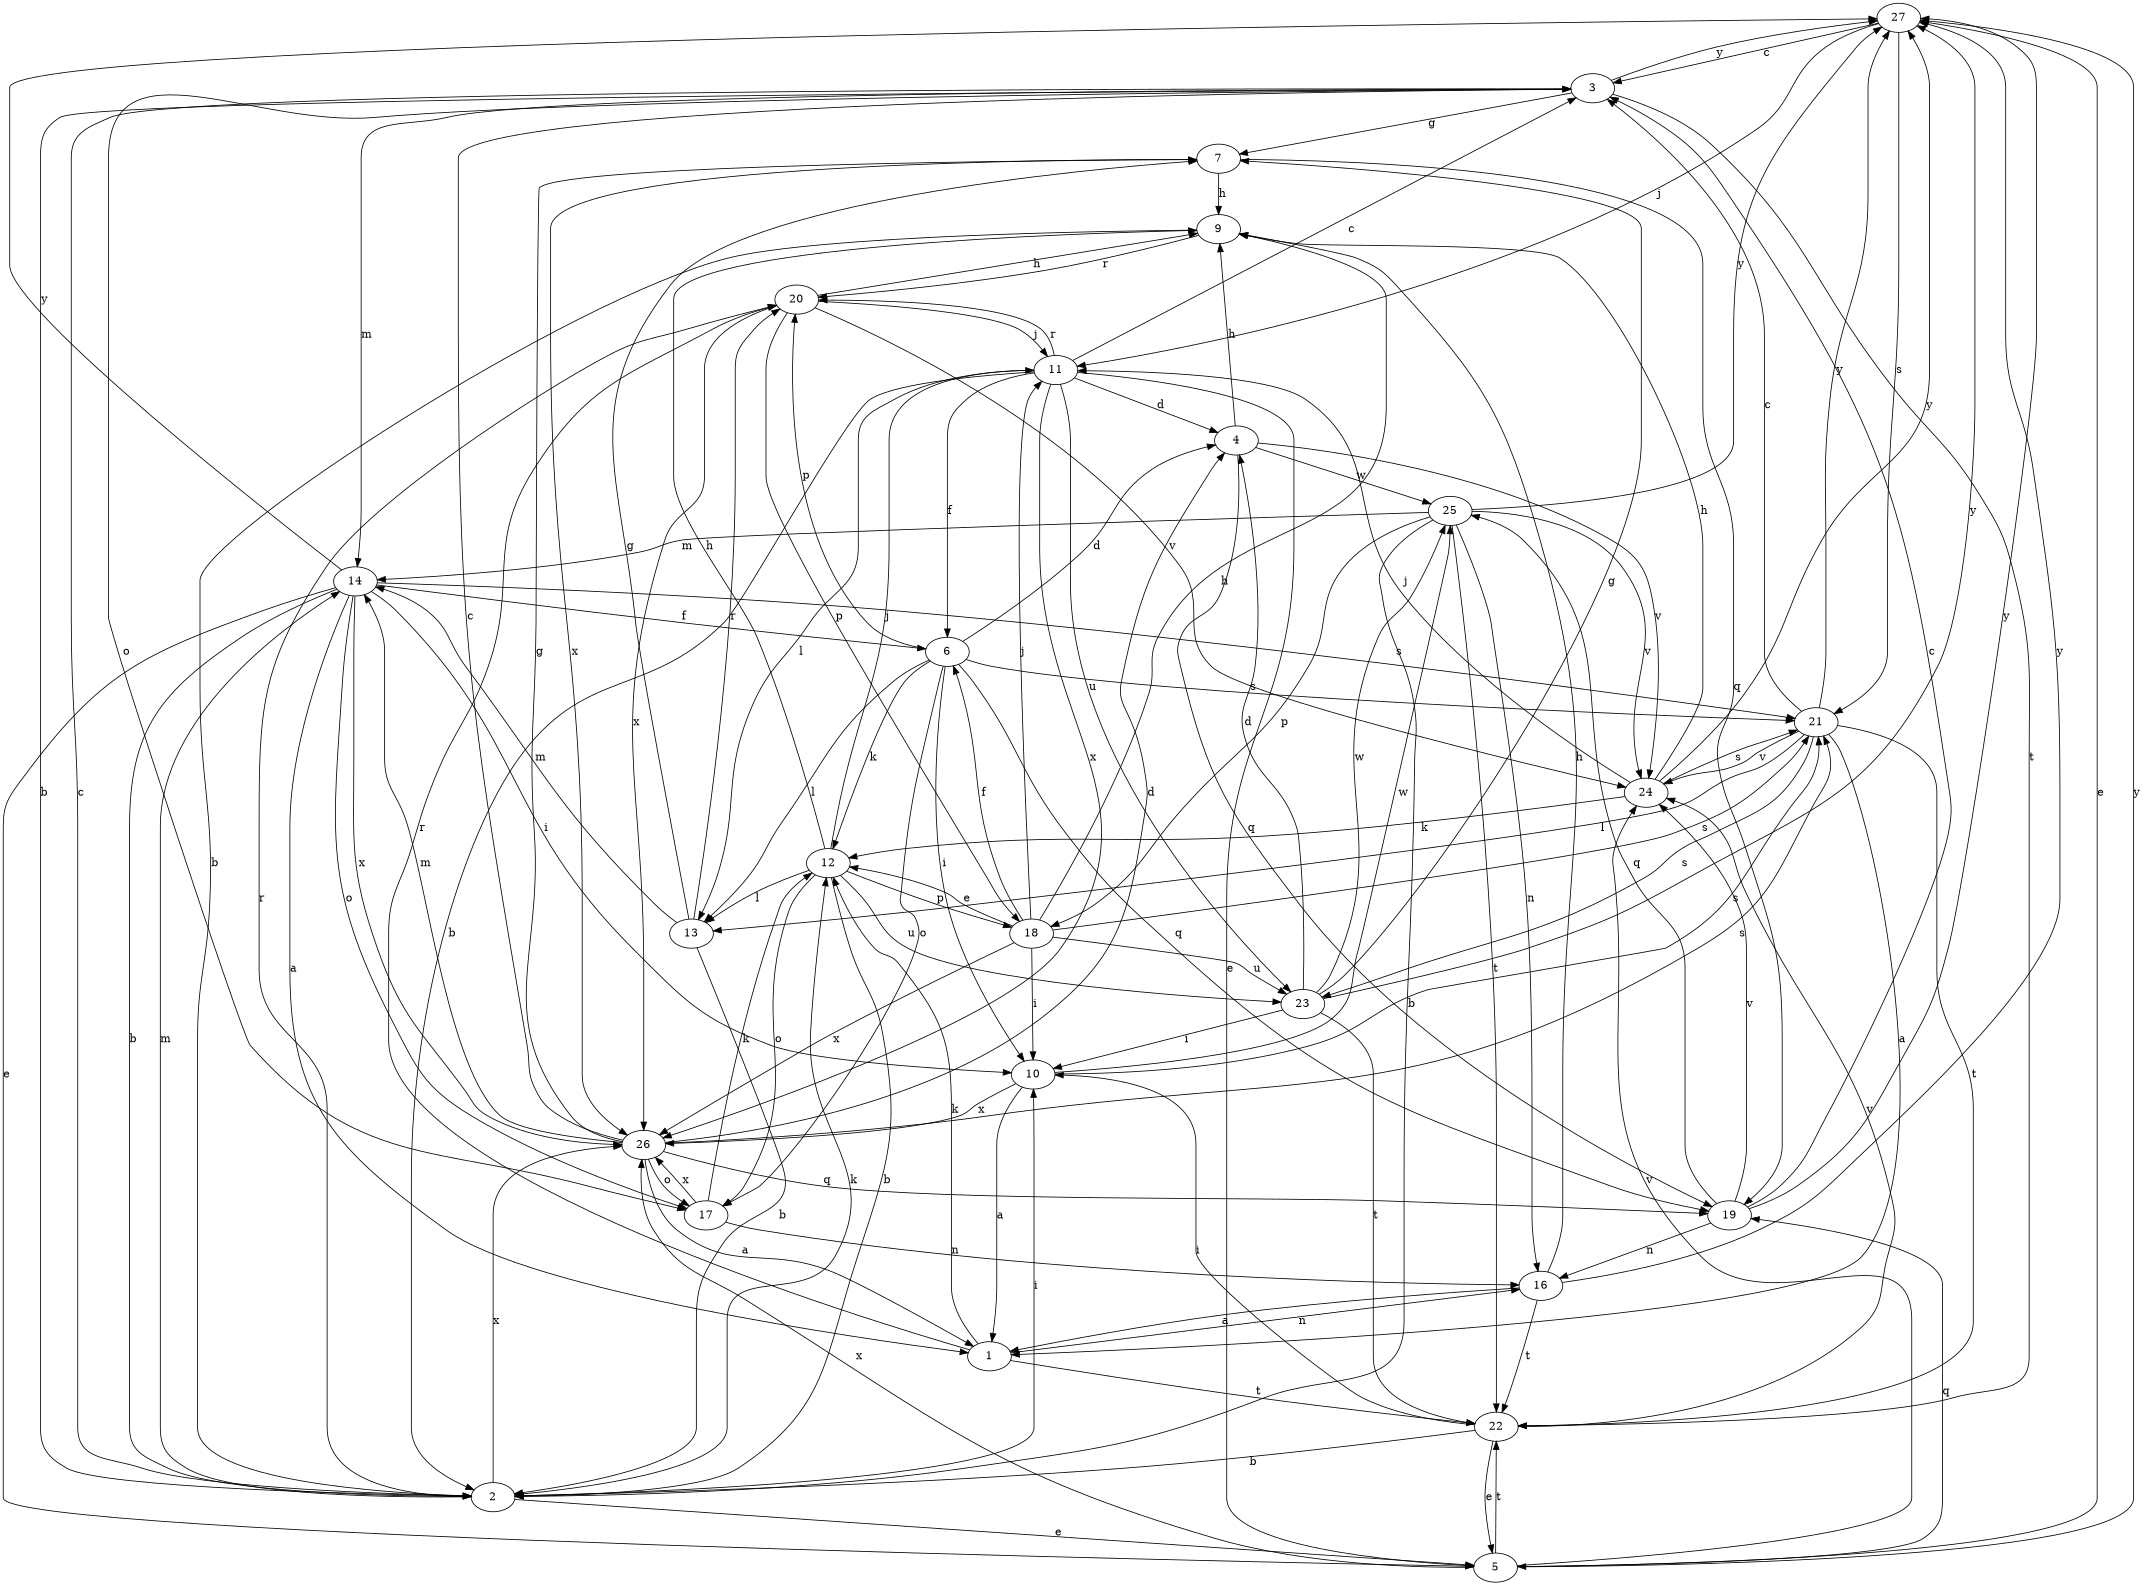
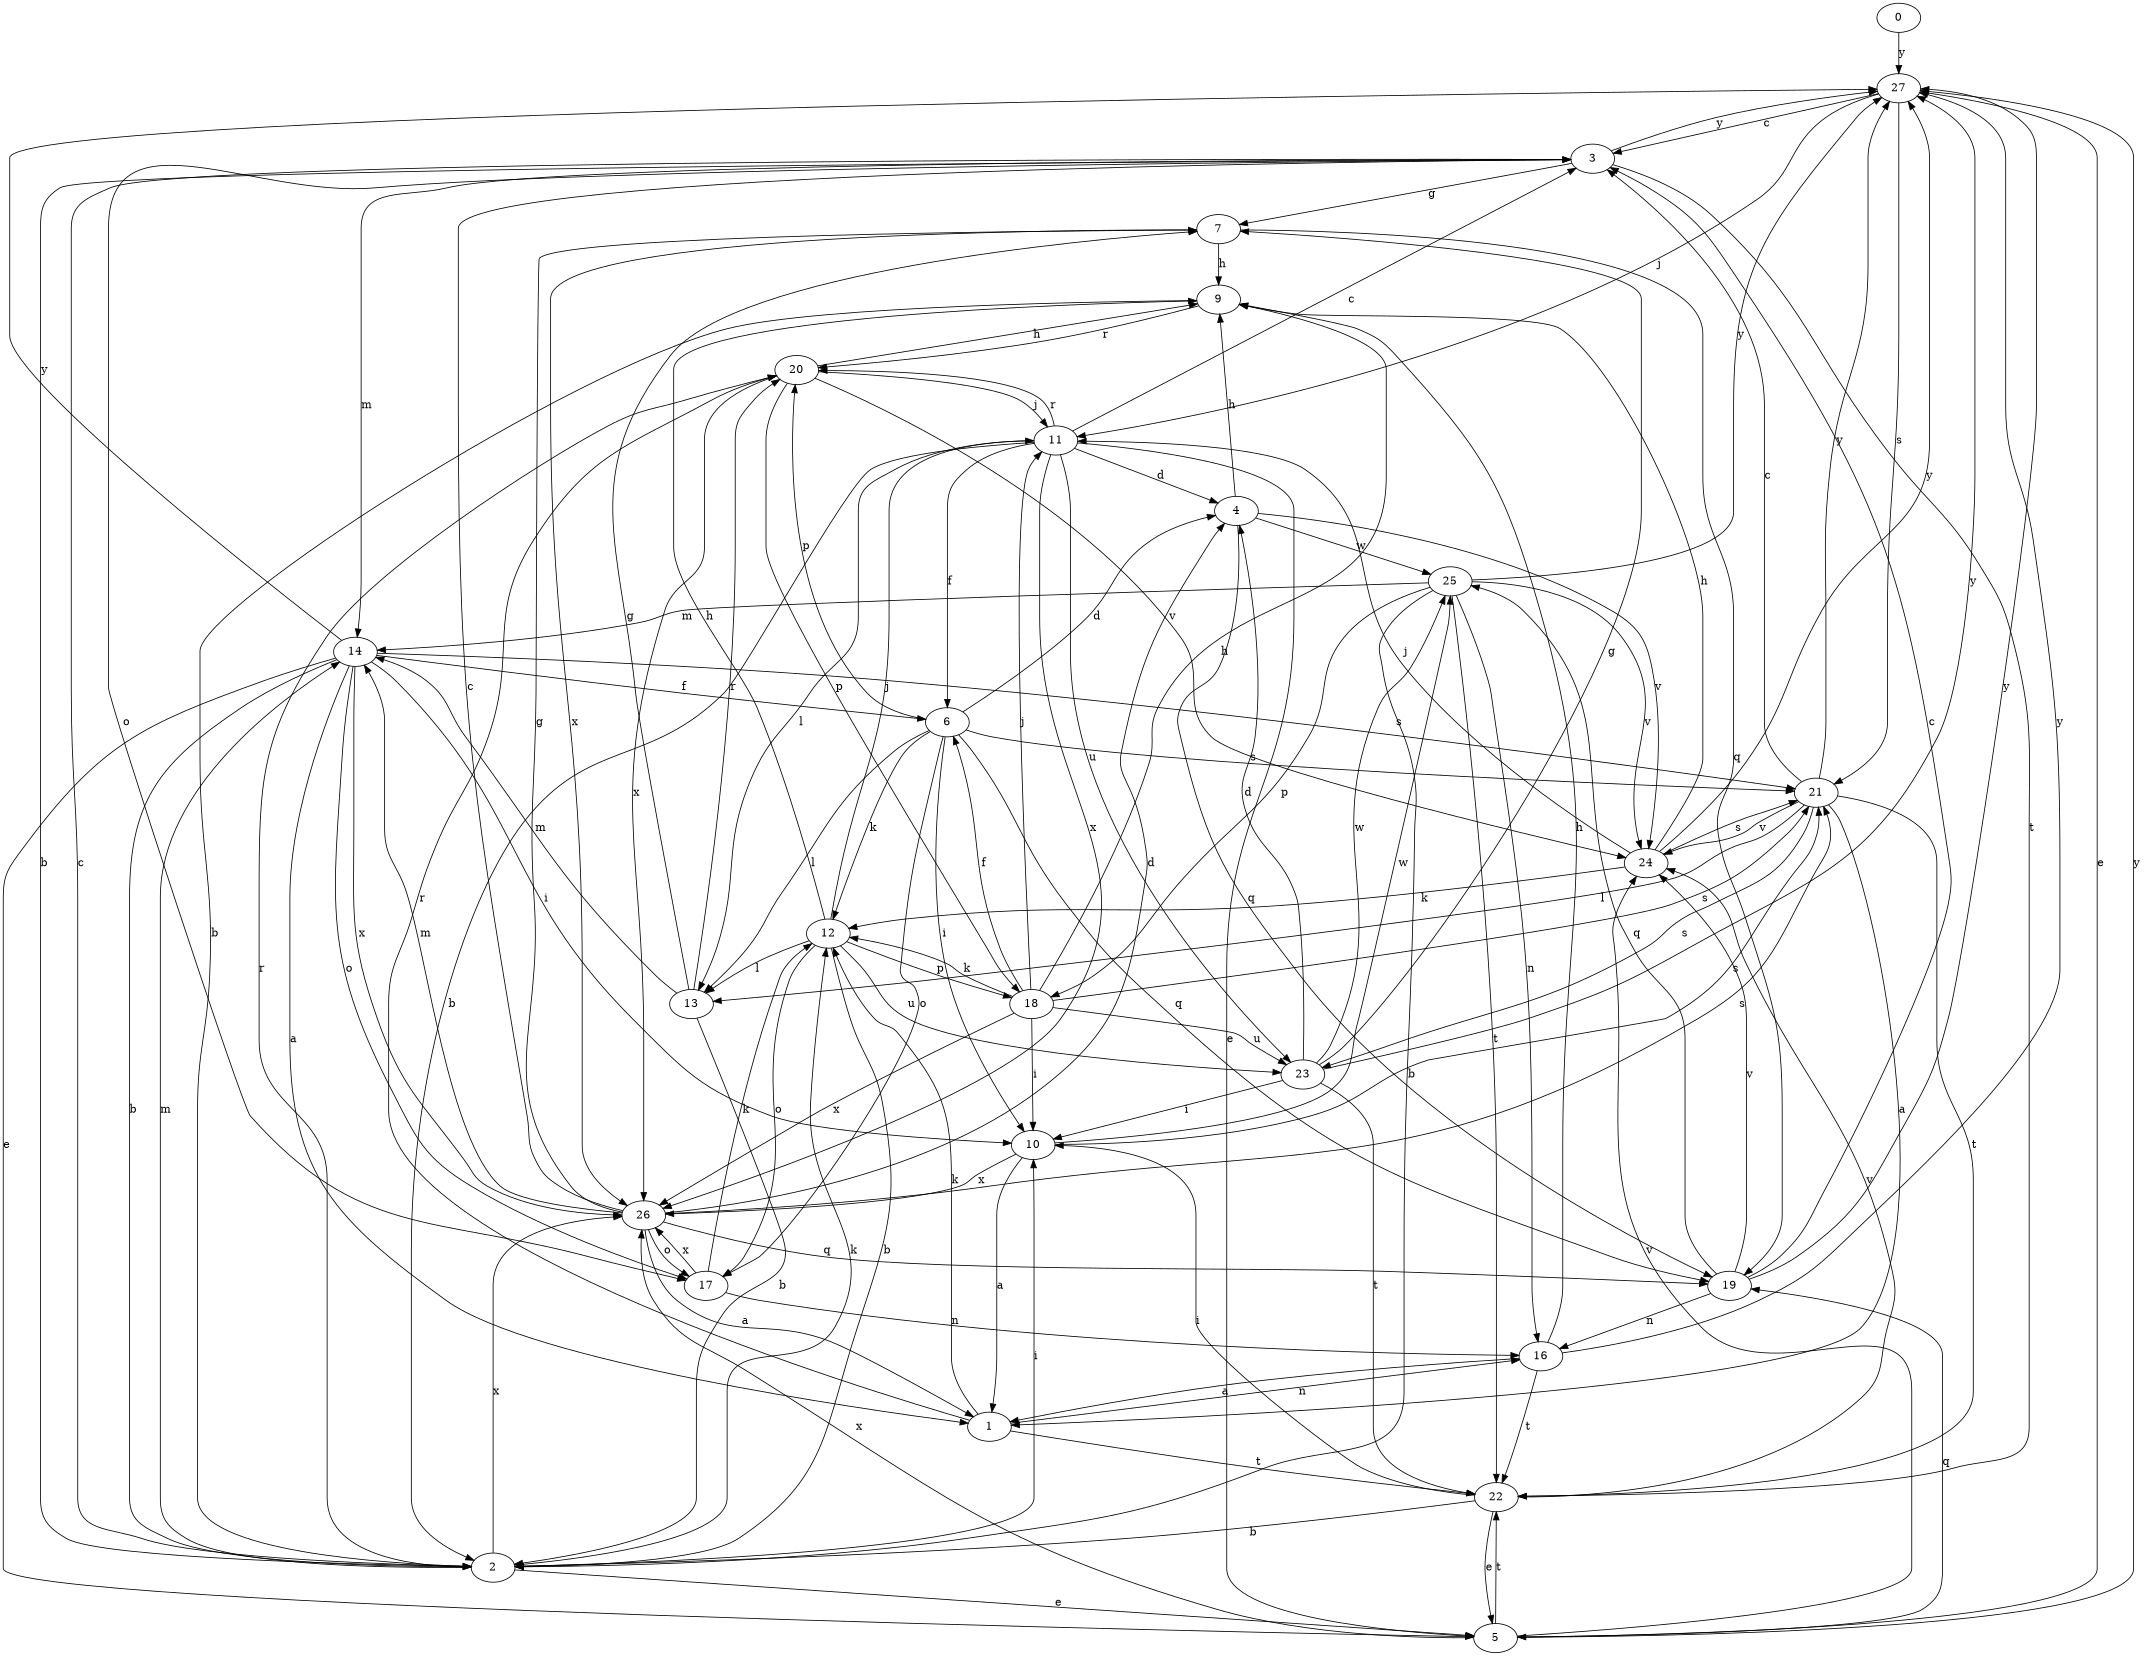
node "0": added
edge "18" -> "12": label "e" -> "k"
